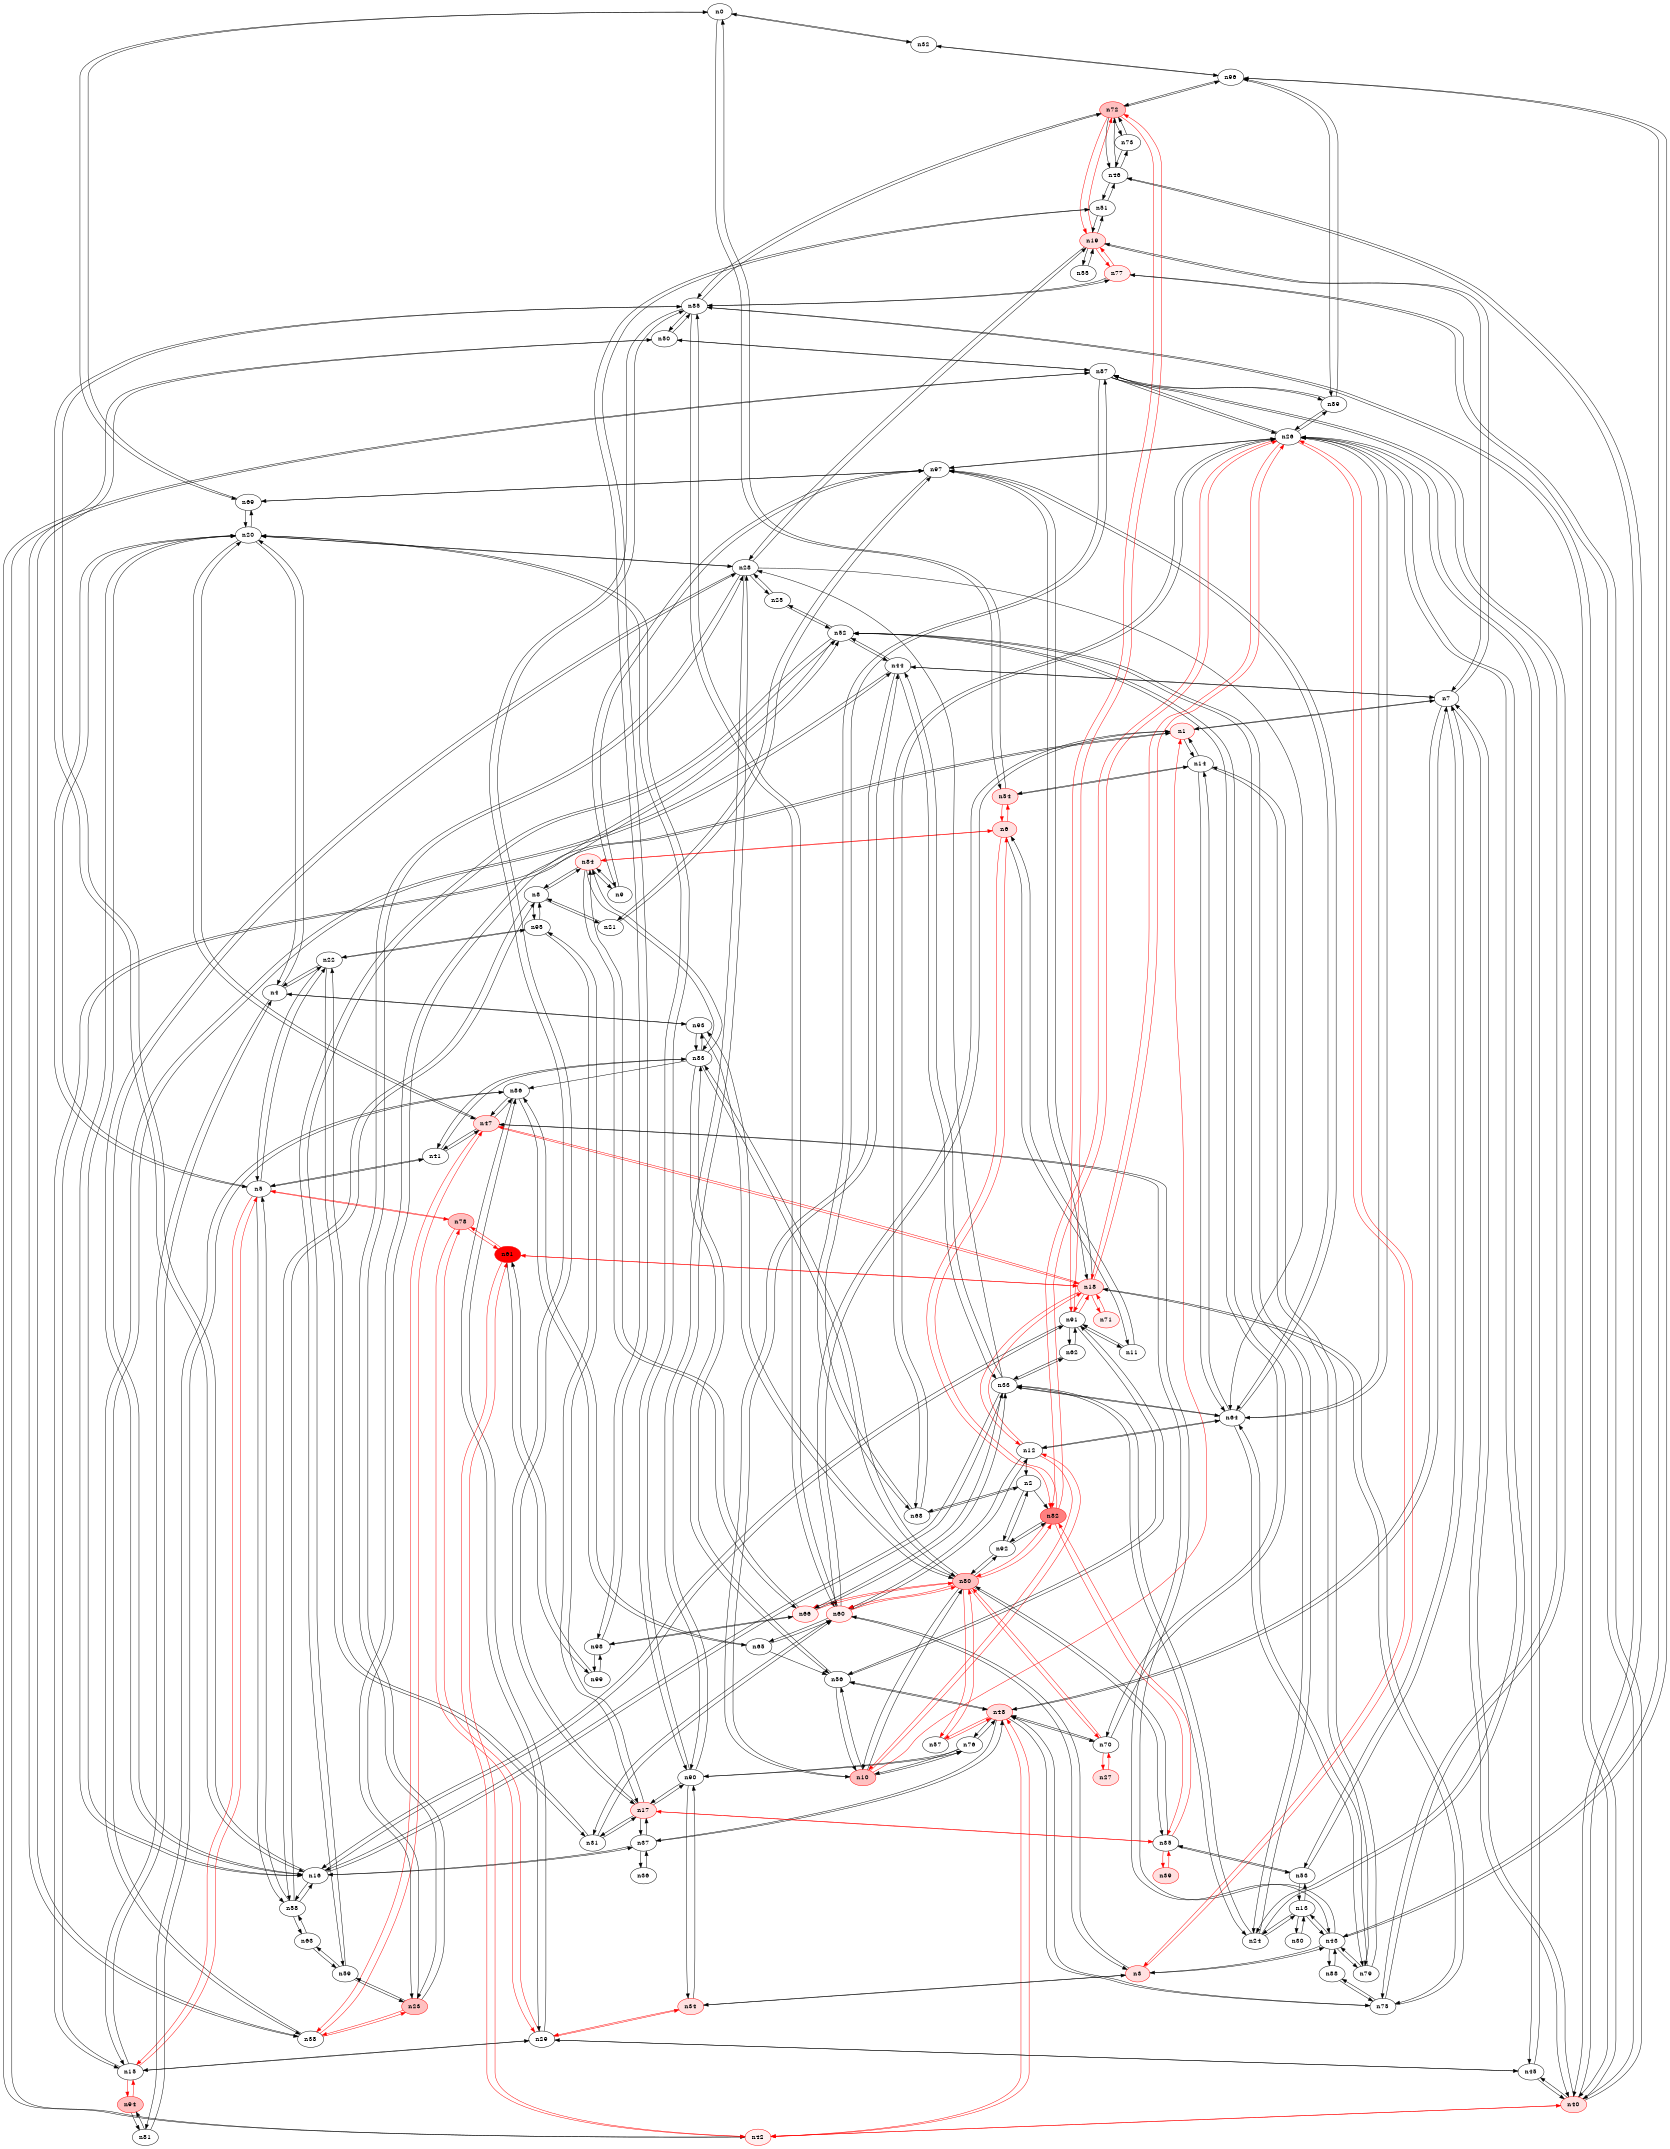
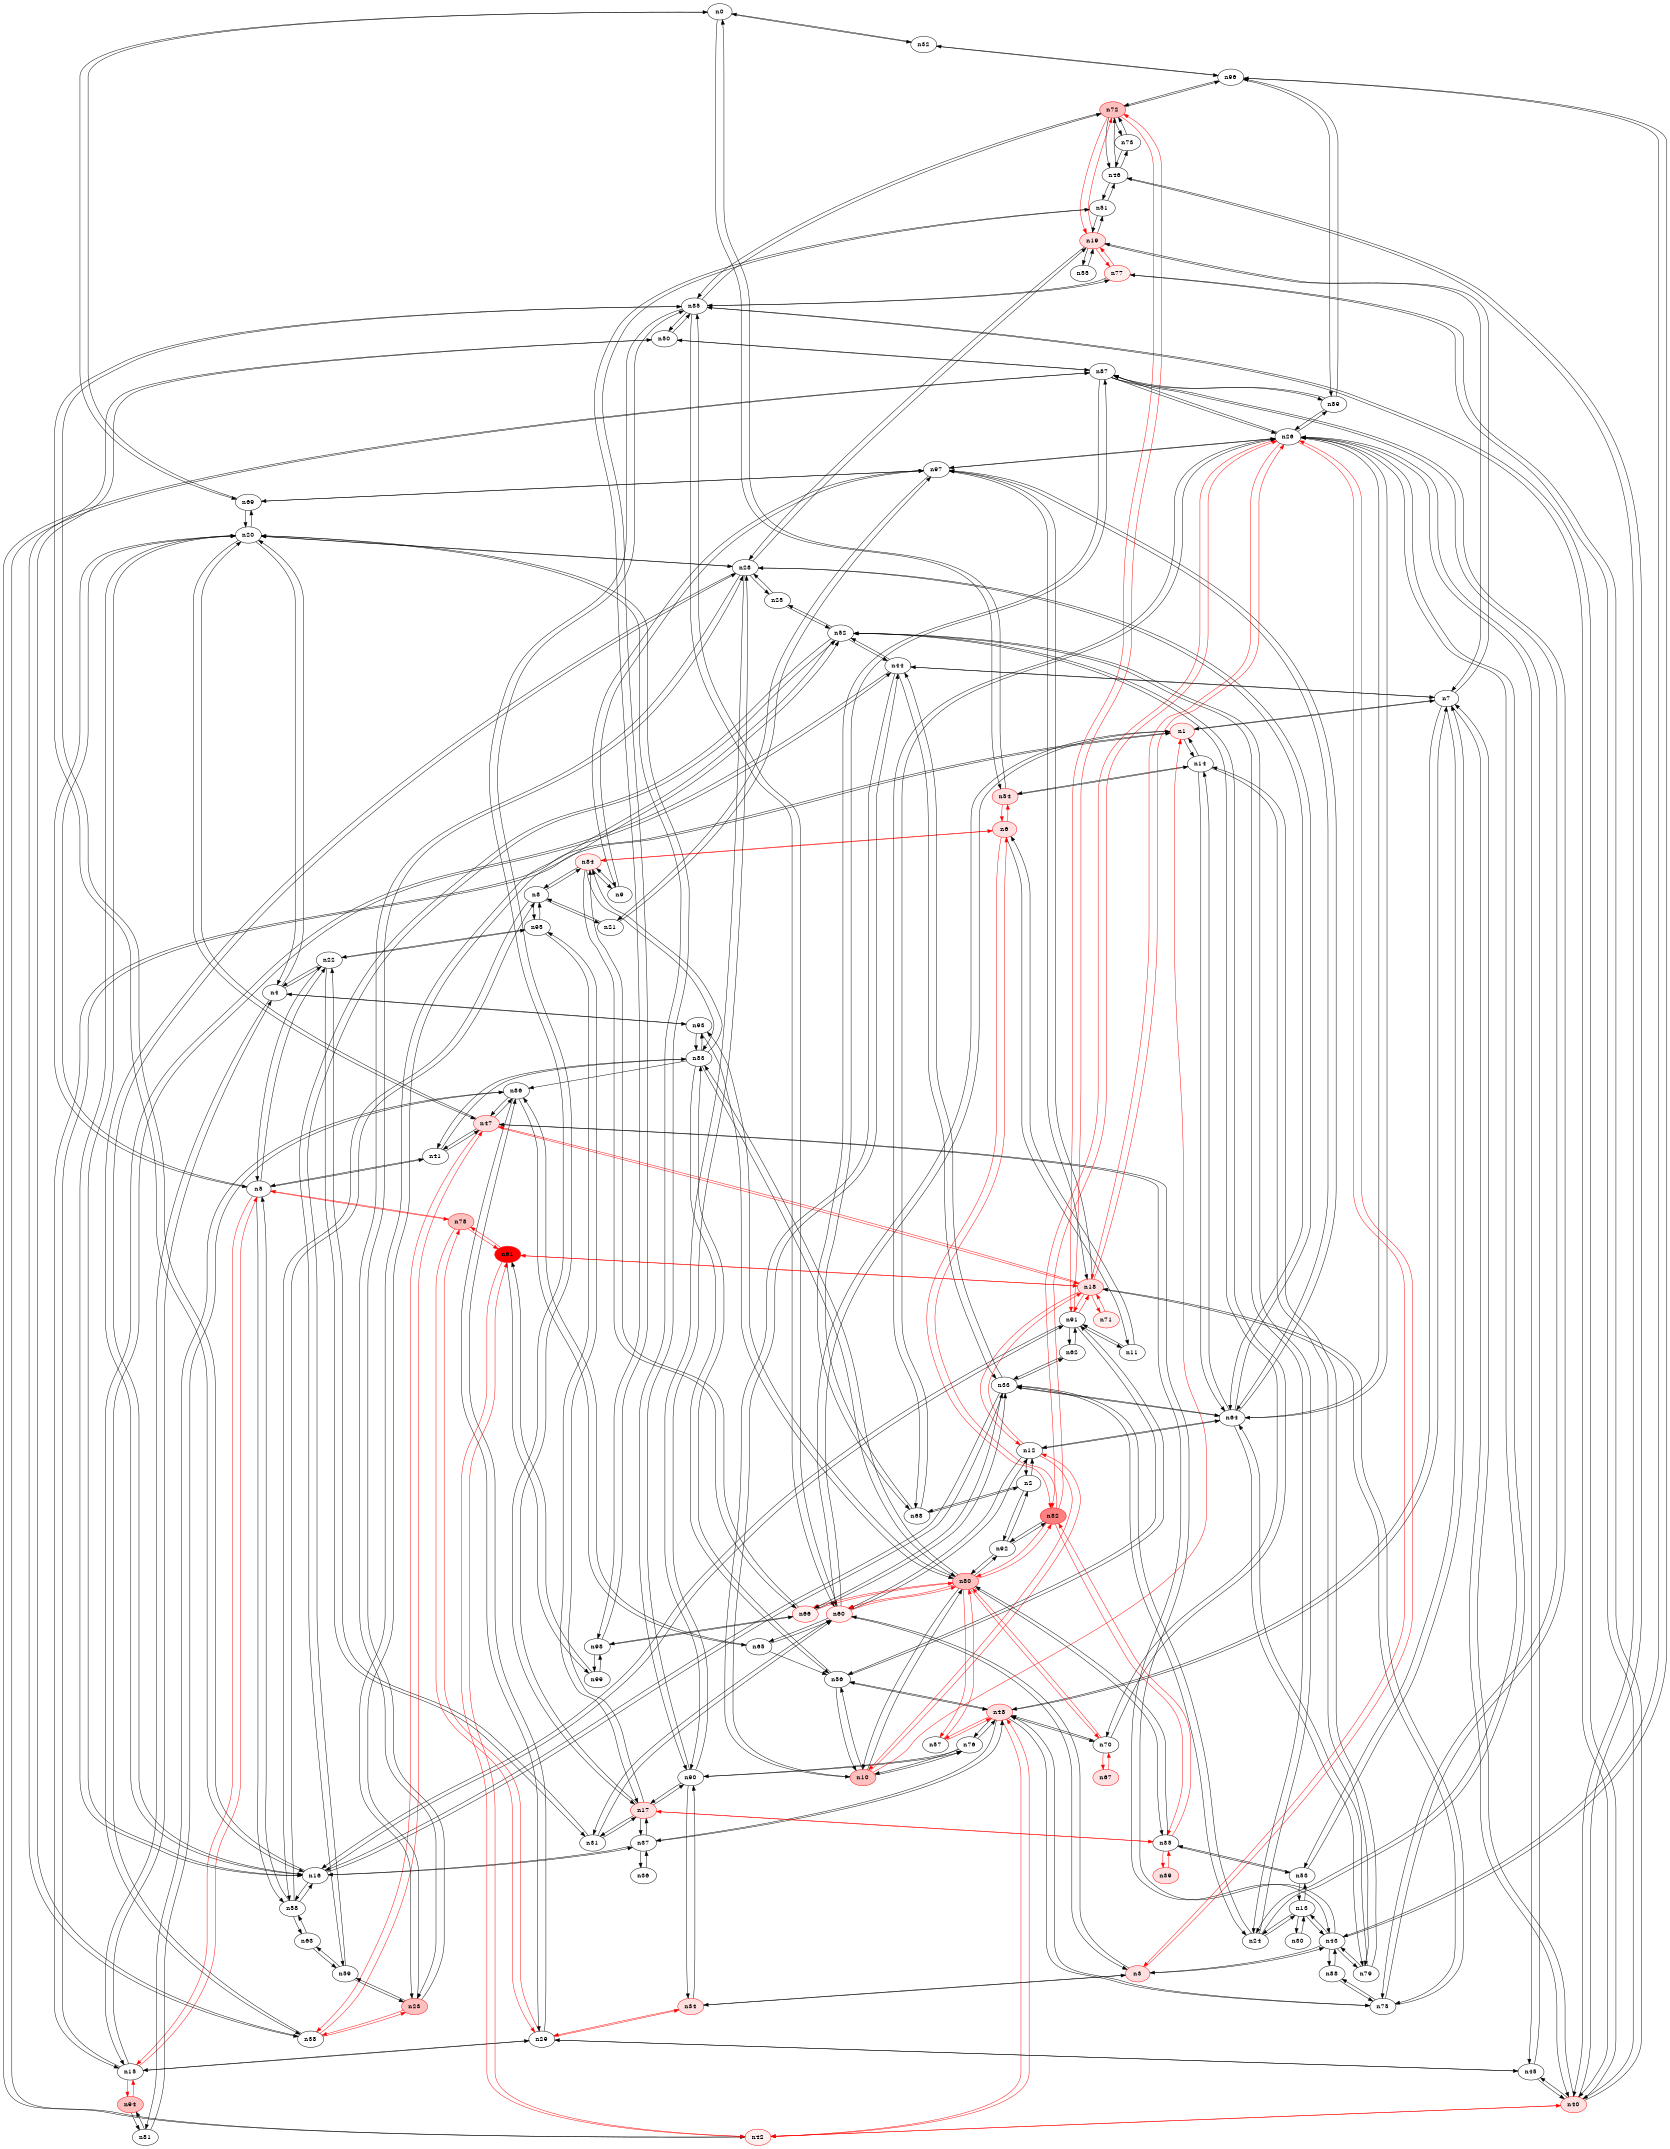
edge "n33" -> "n28": now "n64" -> "n28"
edge "n2" -> "n82": now "n2" -> "n12"
node "n27": label "n27" -> "n67"
